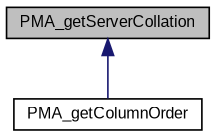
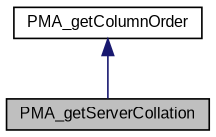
edge "PMA_getColumnOrder" -> "PMA_getServerCollation": reversed
